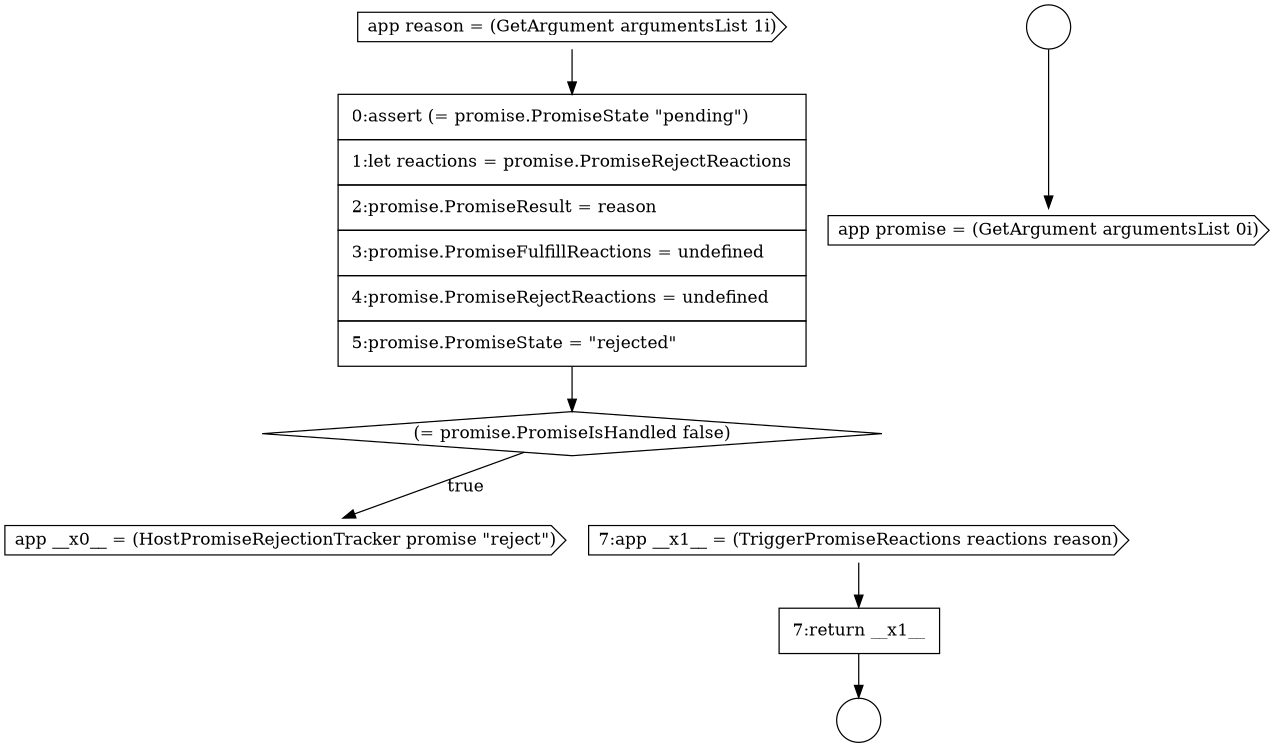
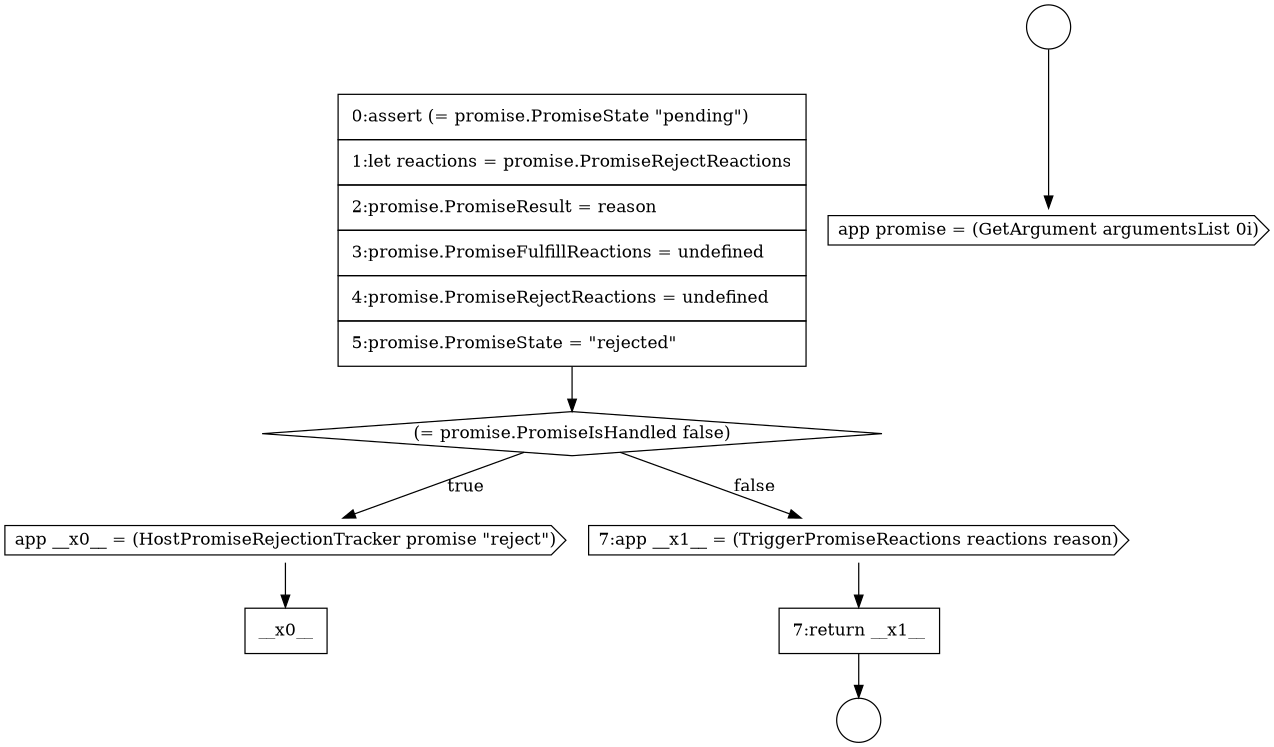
node "app reason = (GetArgument argumentsList 1i)": removed
edge "(= promise.PromiseIsHandled false)" -> "7:app __x1__ = (TriggerPromiseReactions reactions reason)": added, label "false"
node "__x0__": added
